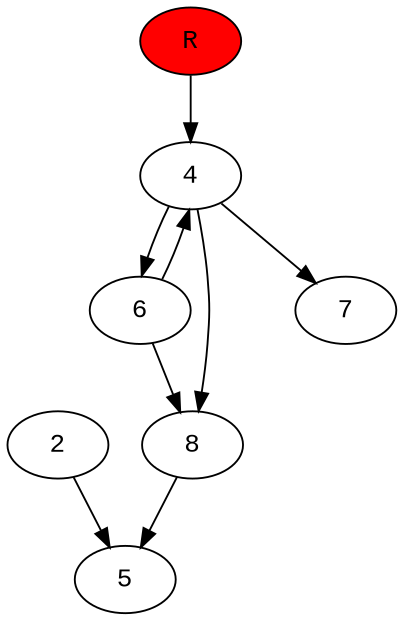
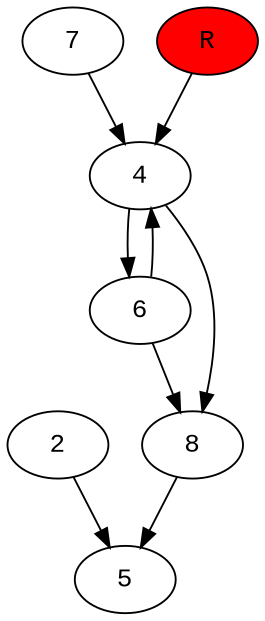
edge "4" -> "7": reversed
